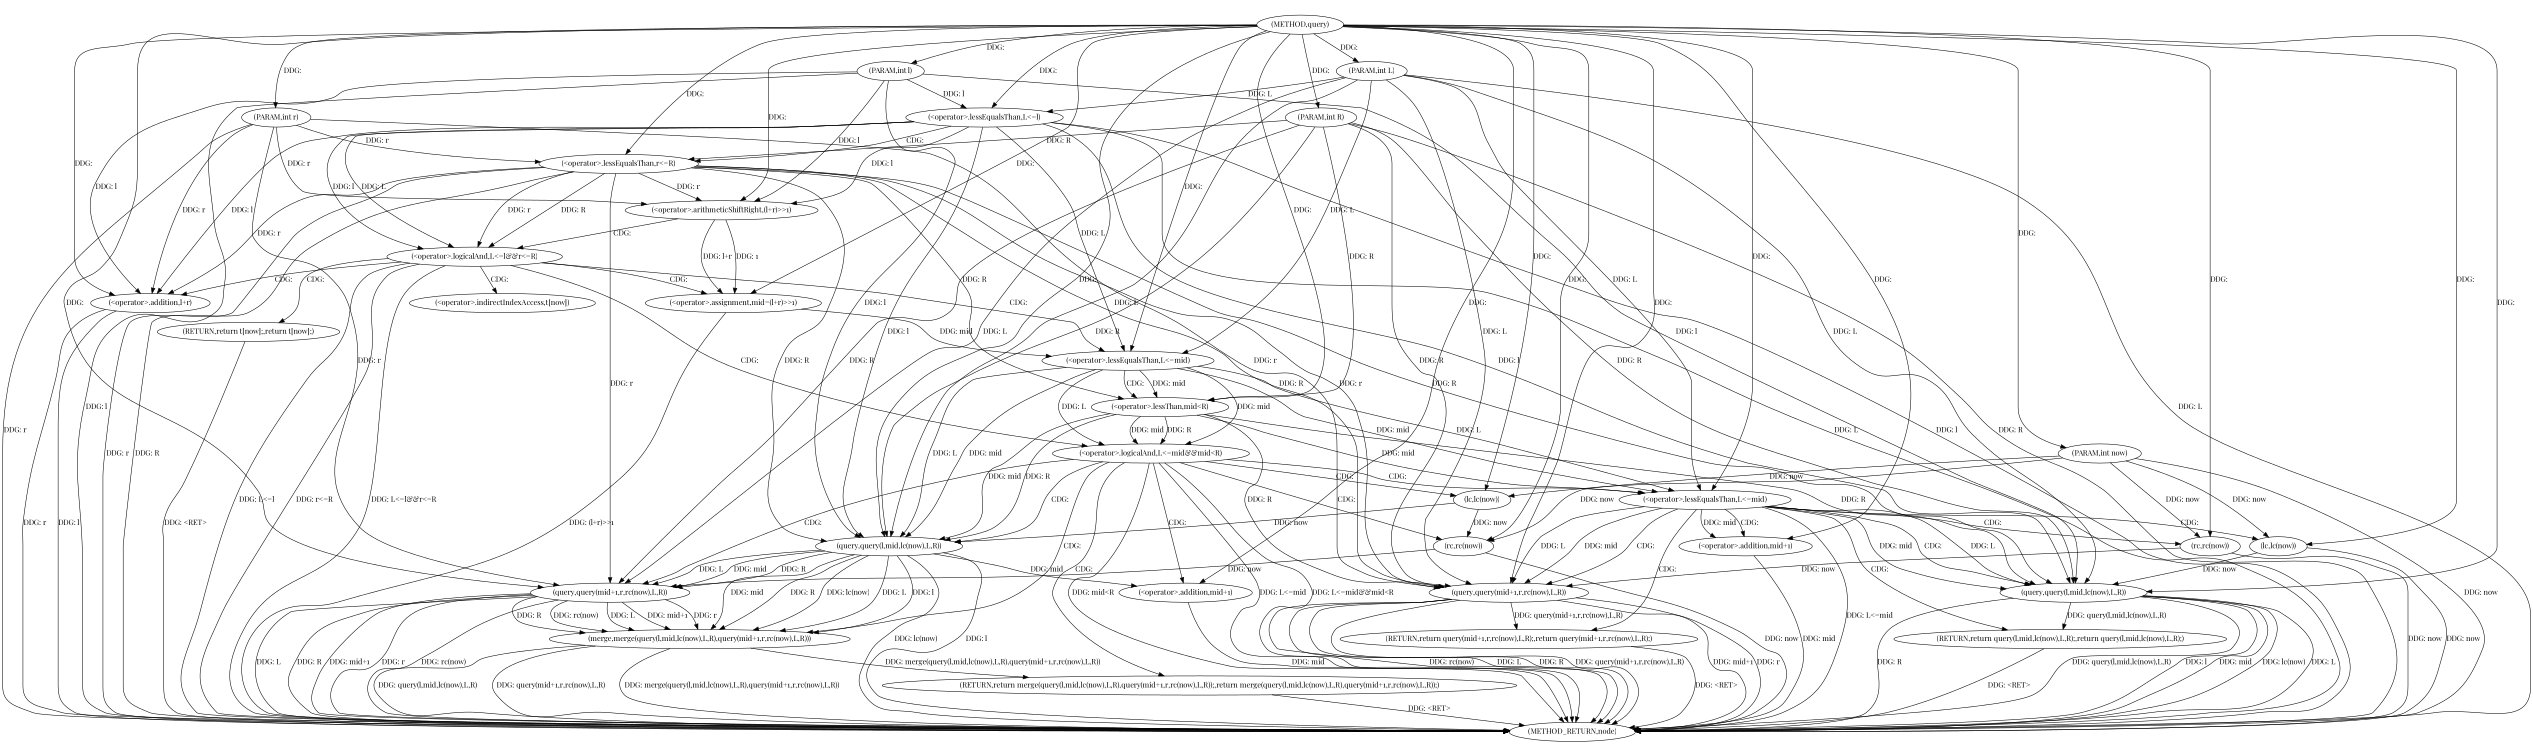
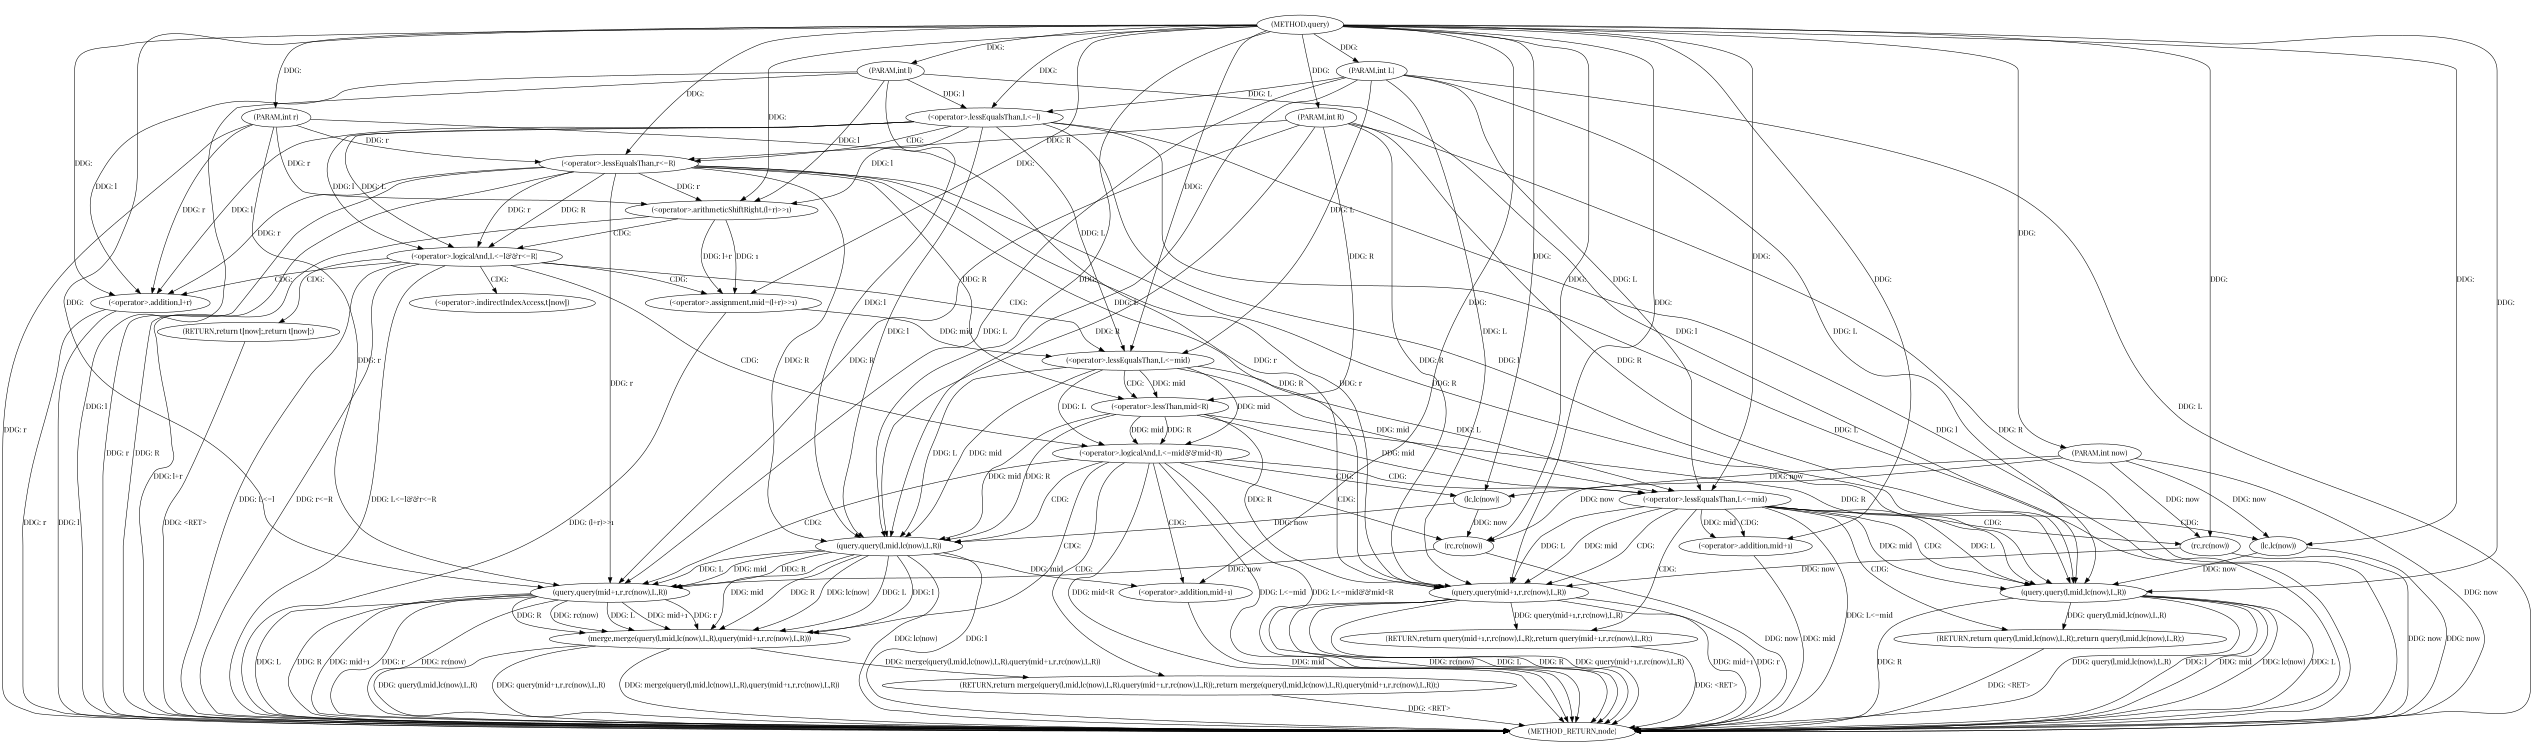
edge "(METHOD,query)" -> "(<operator>.lessThan,mid<R)": removed, label "DDG:"
edge "(<operator>.arithmeticShiftRight,(l+r)>>1)" -> "(METHOD_RETURN,node)": added, label "DDG: l+r"
